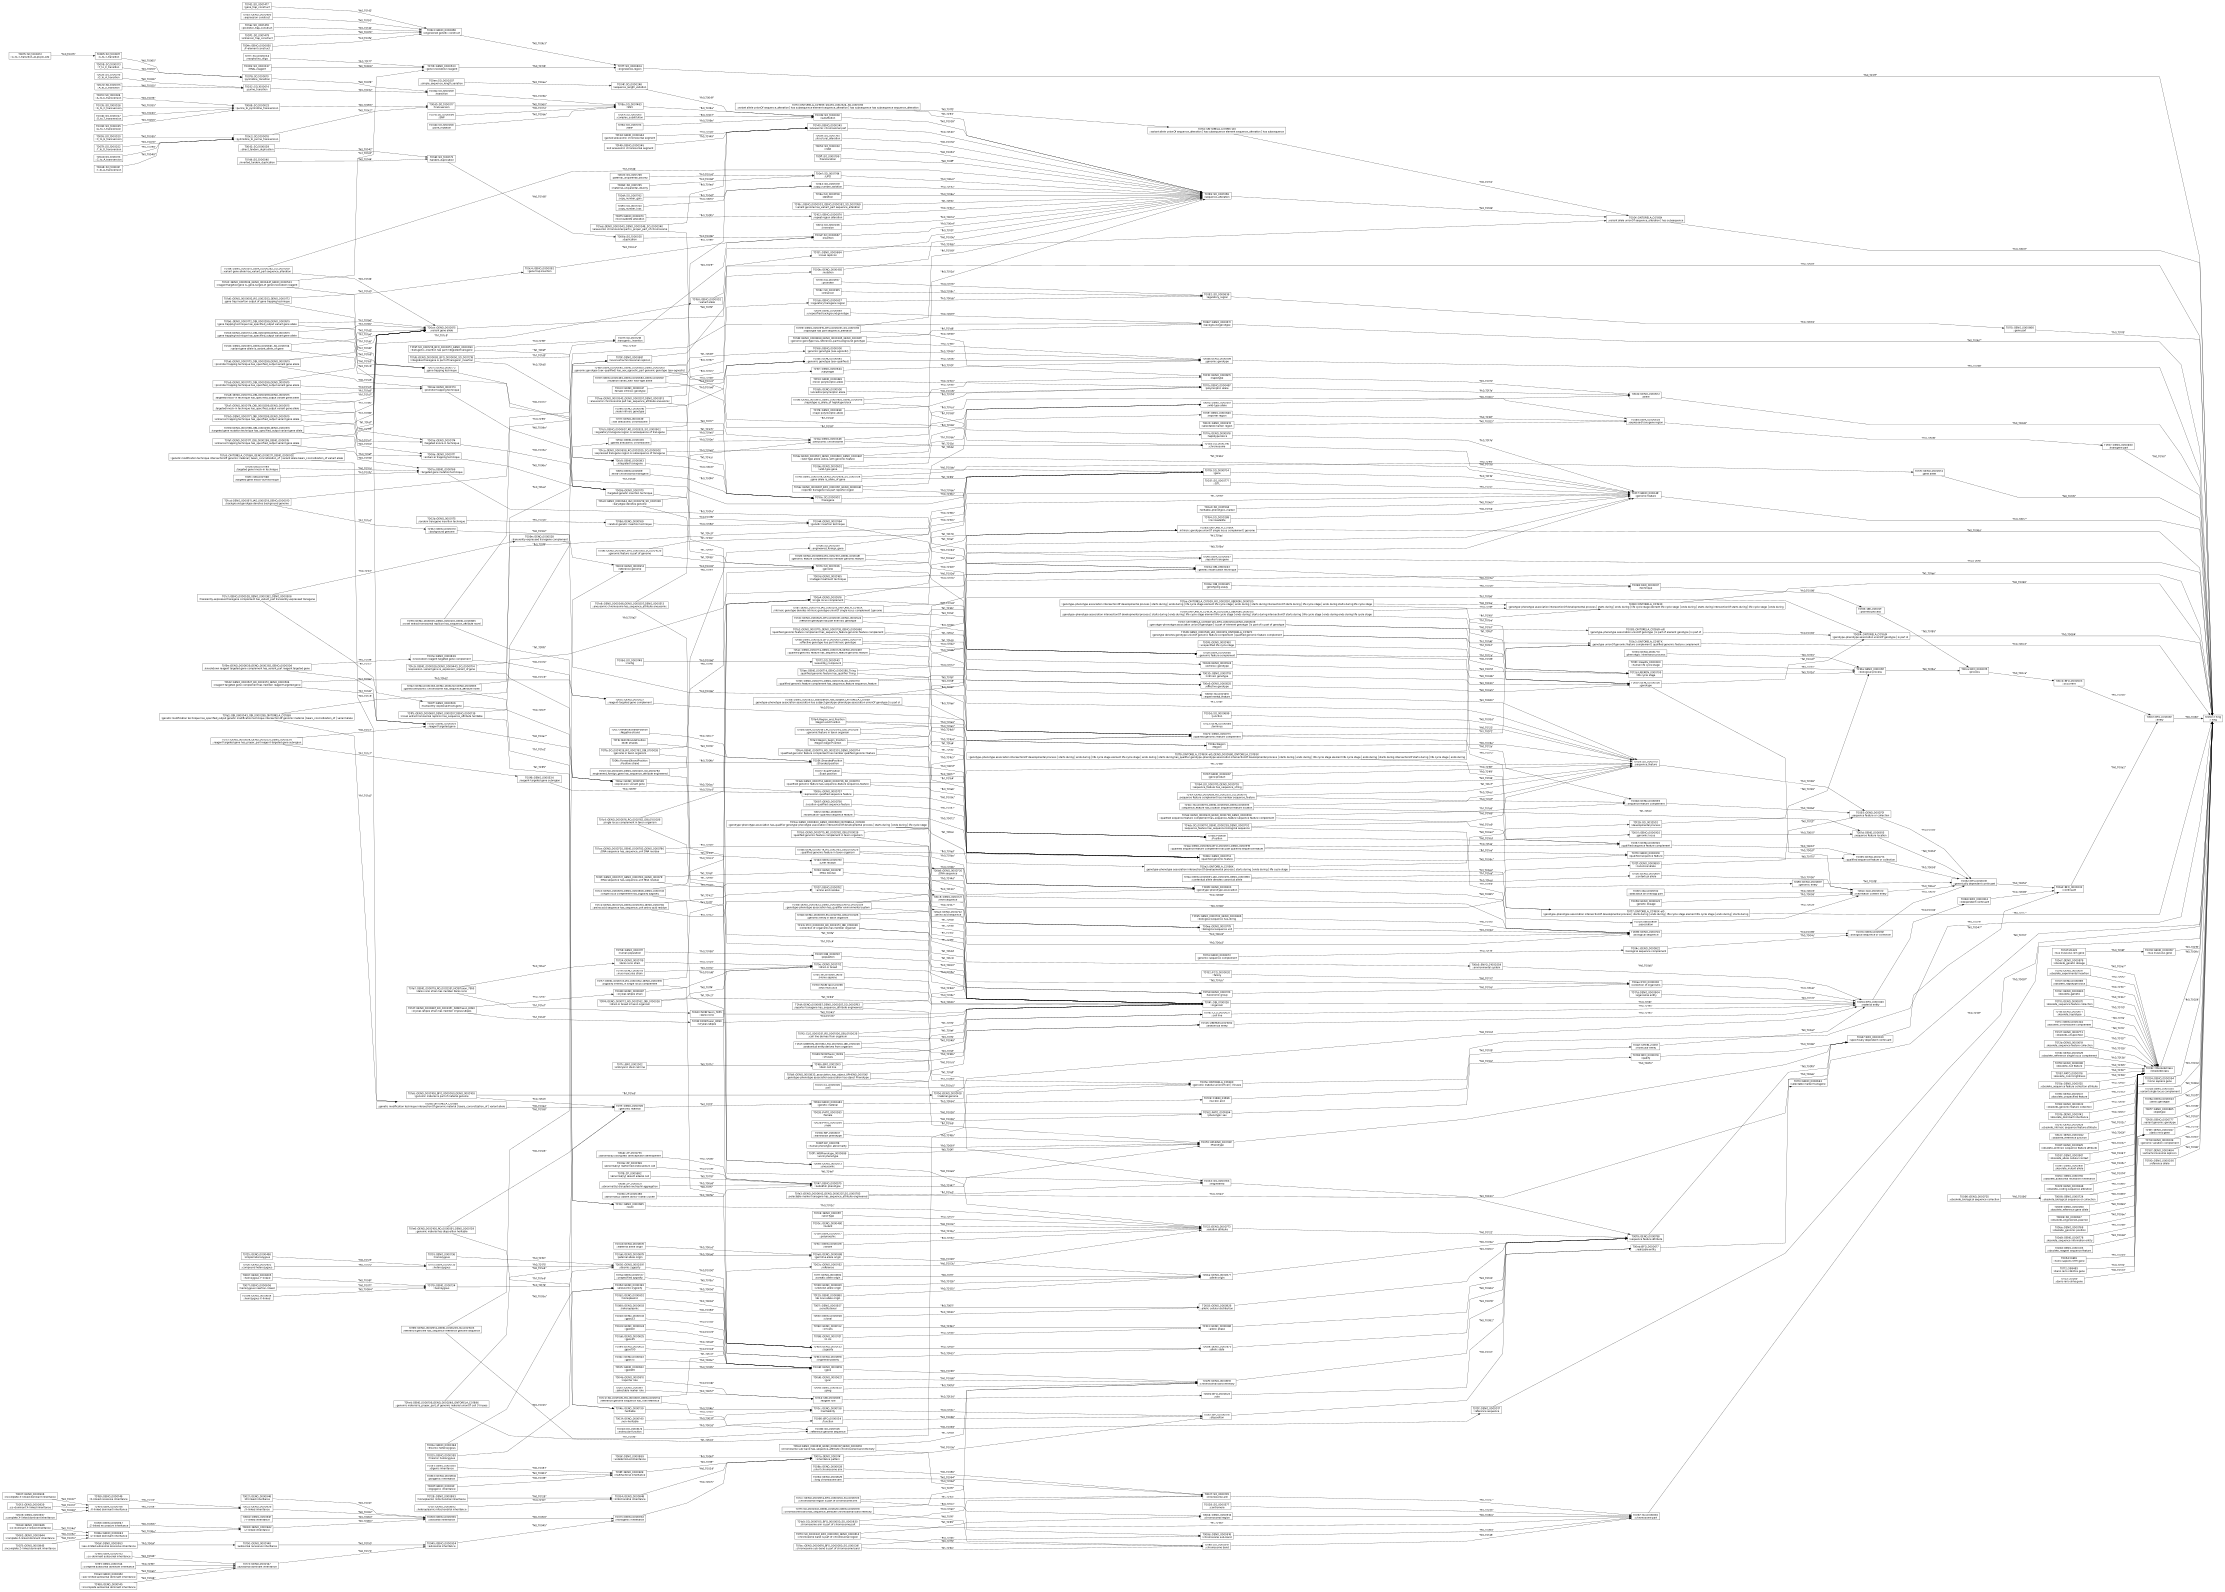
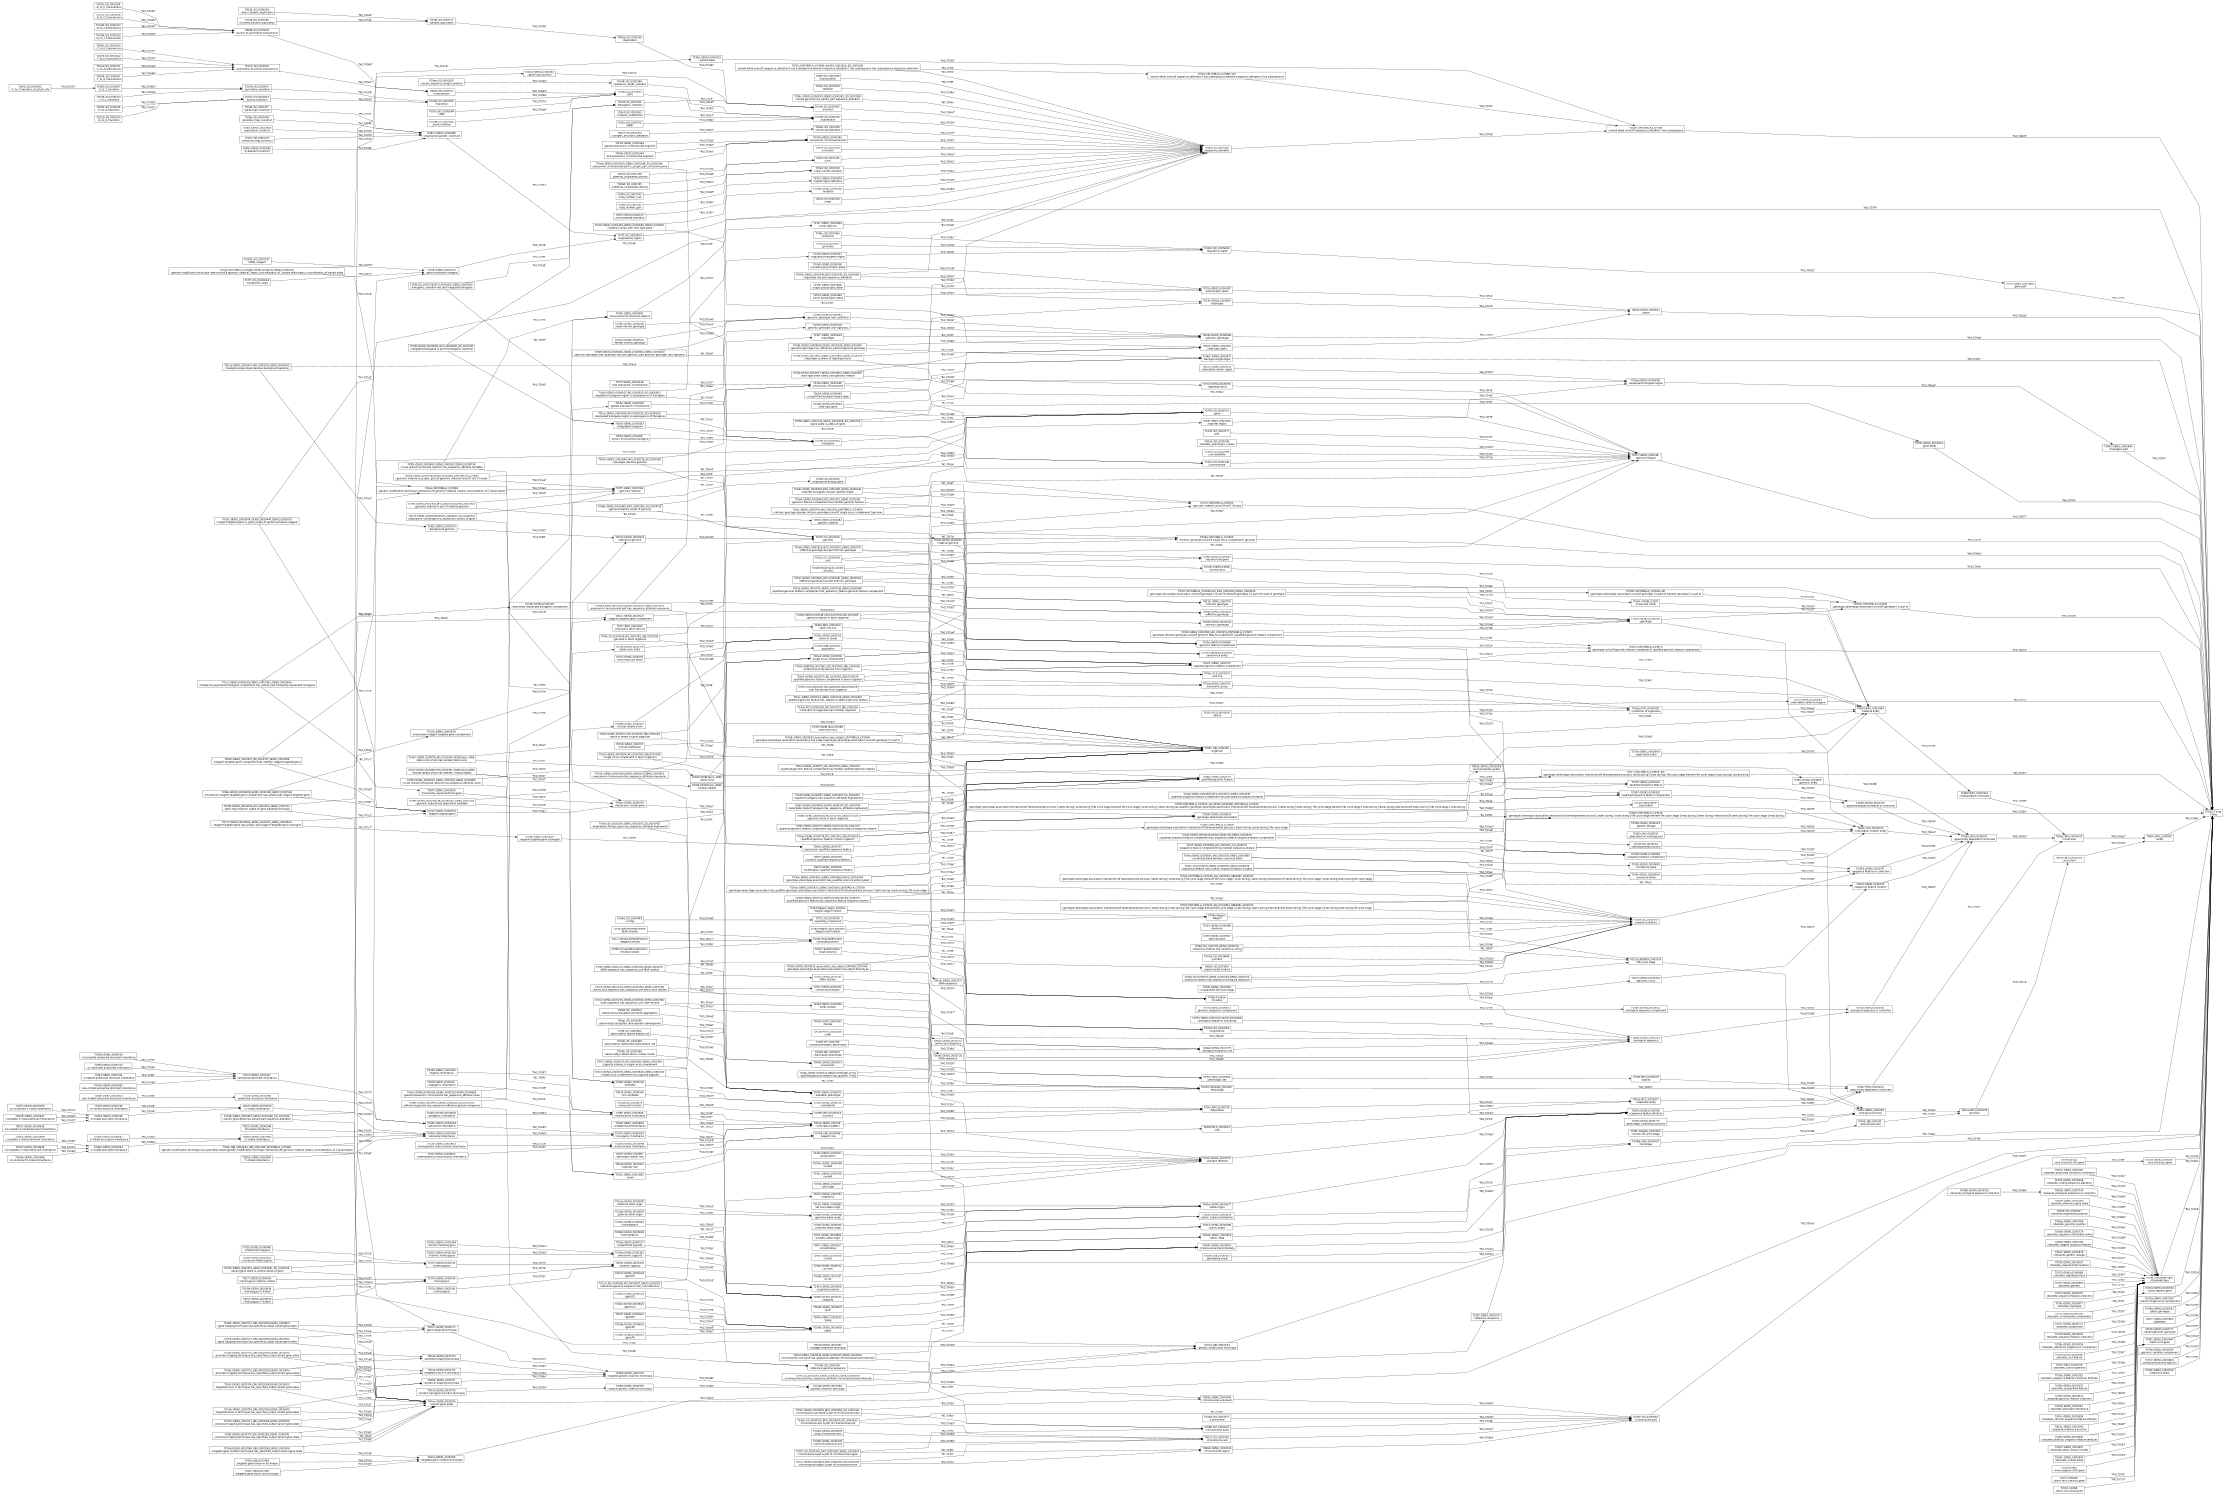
node "T0051::SO_0001784 ::complex_structural_alteration": added
node "T016c::NCBITaxon_9606 ::Homo sapiens": removed
node "T00f1::WBPhenotype_0000886 ::worm phenotype": removed
